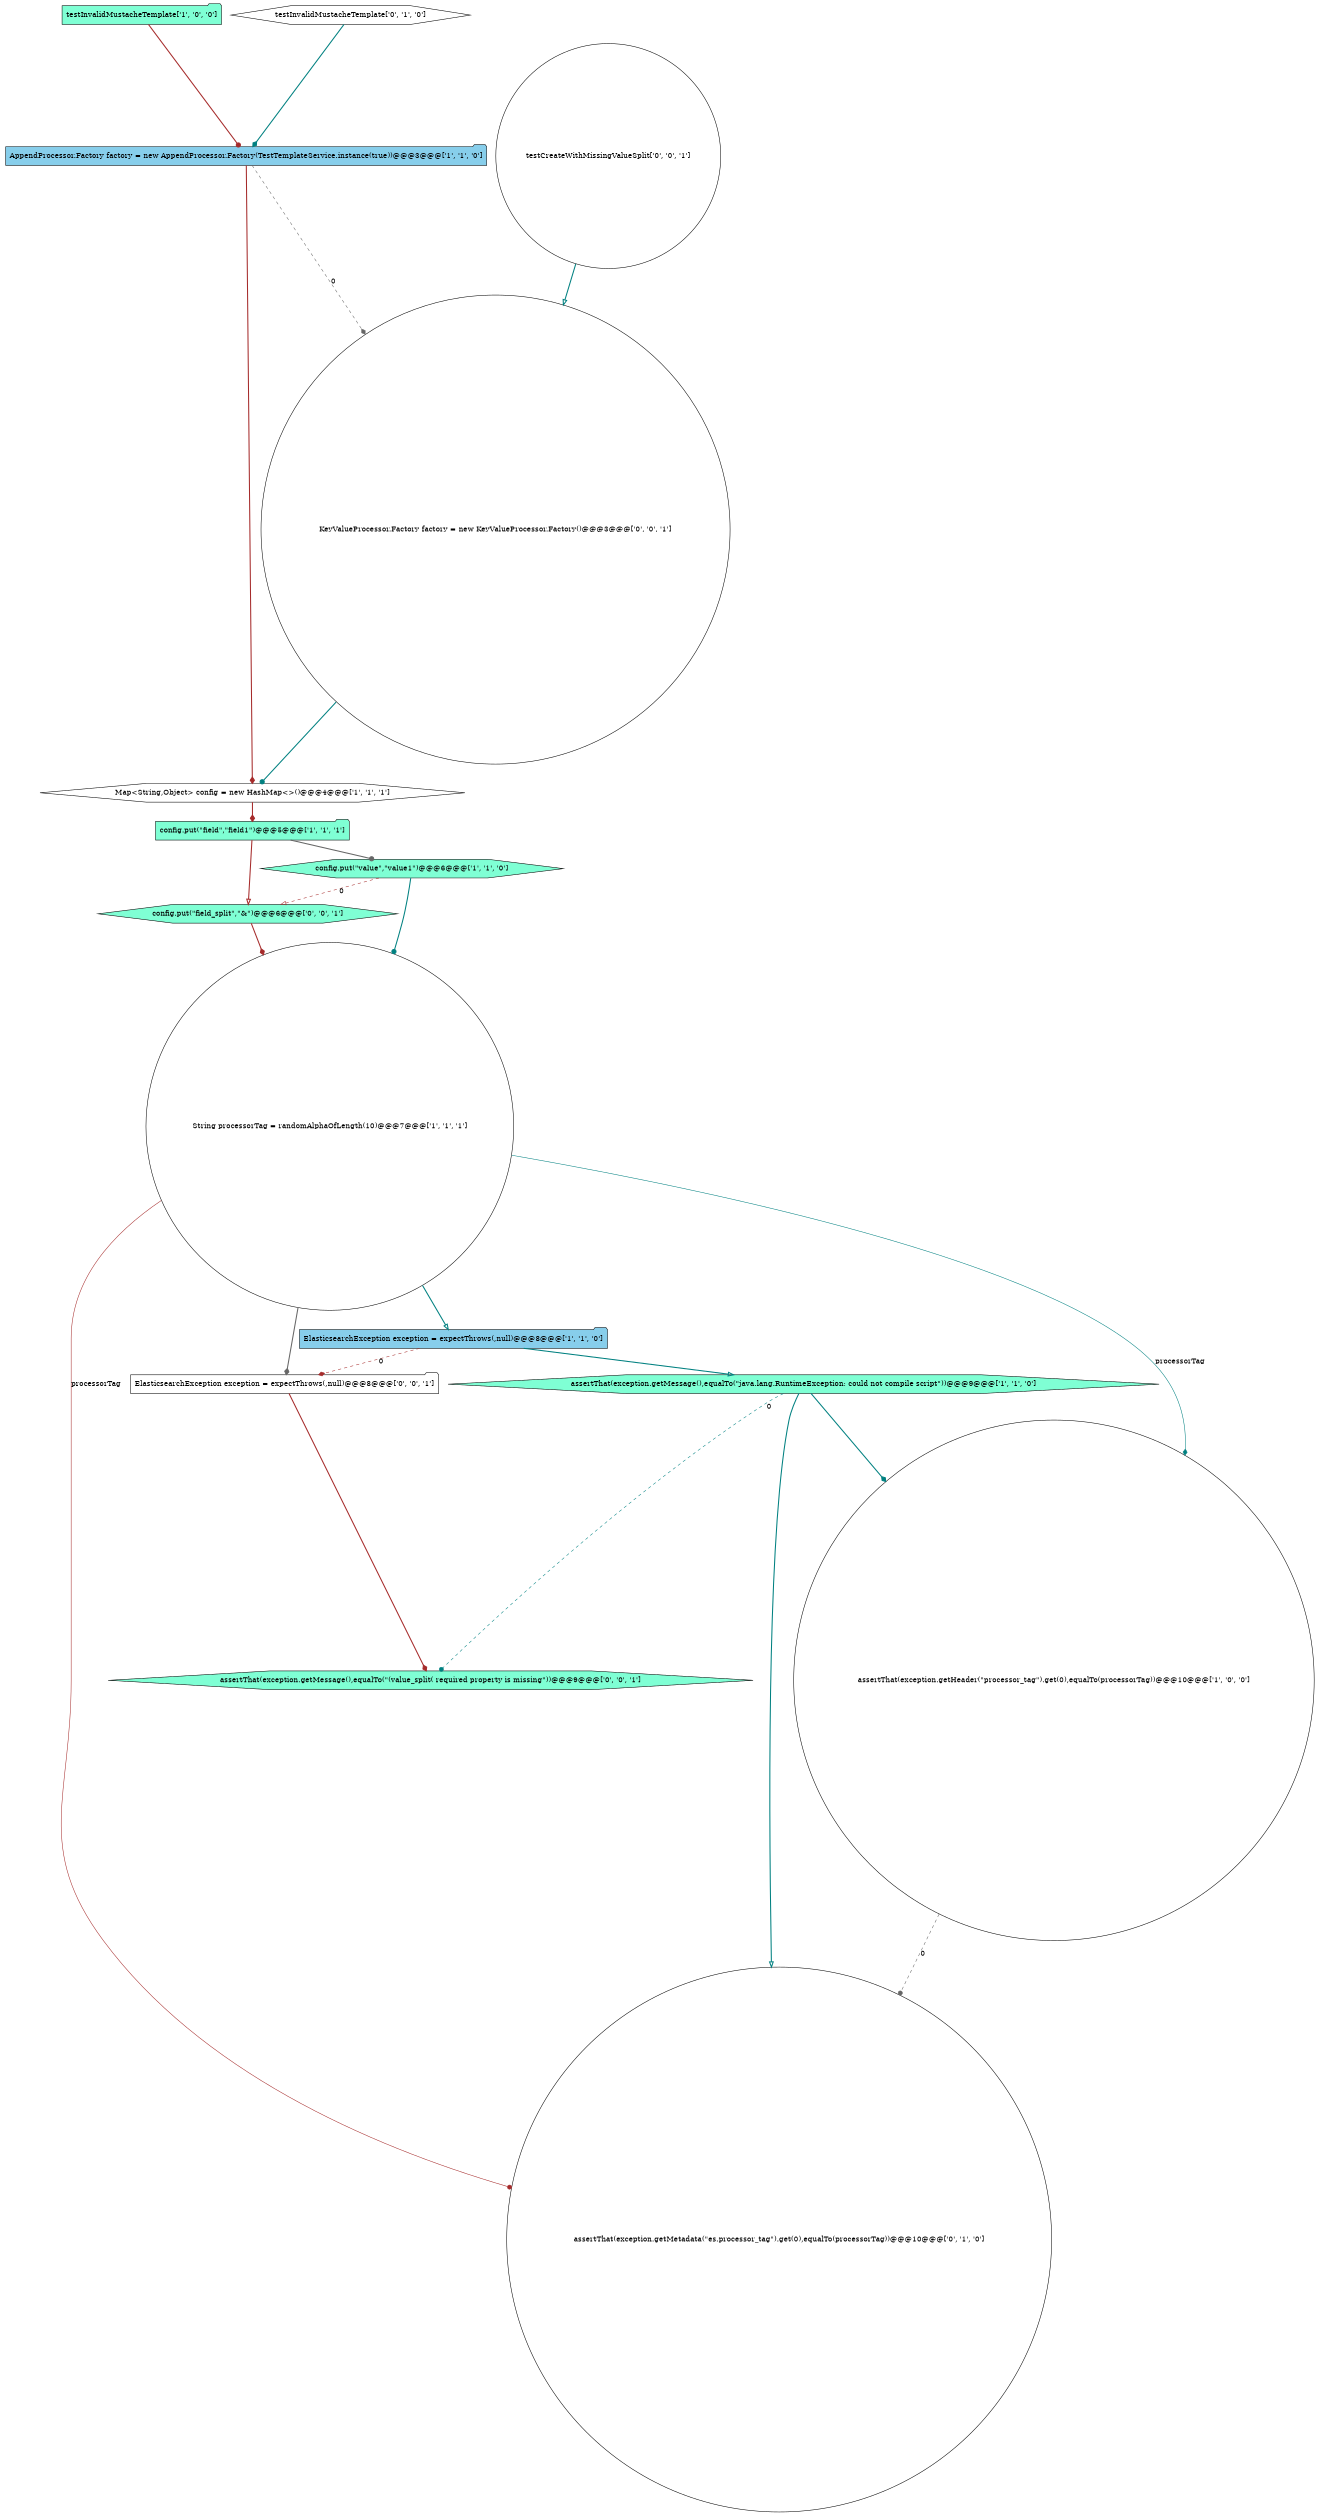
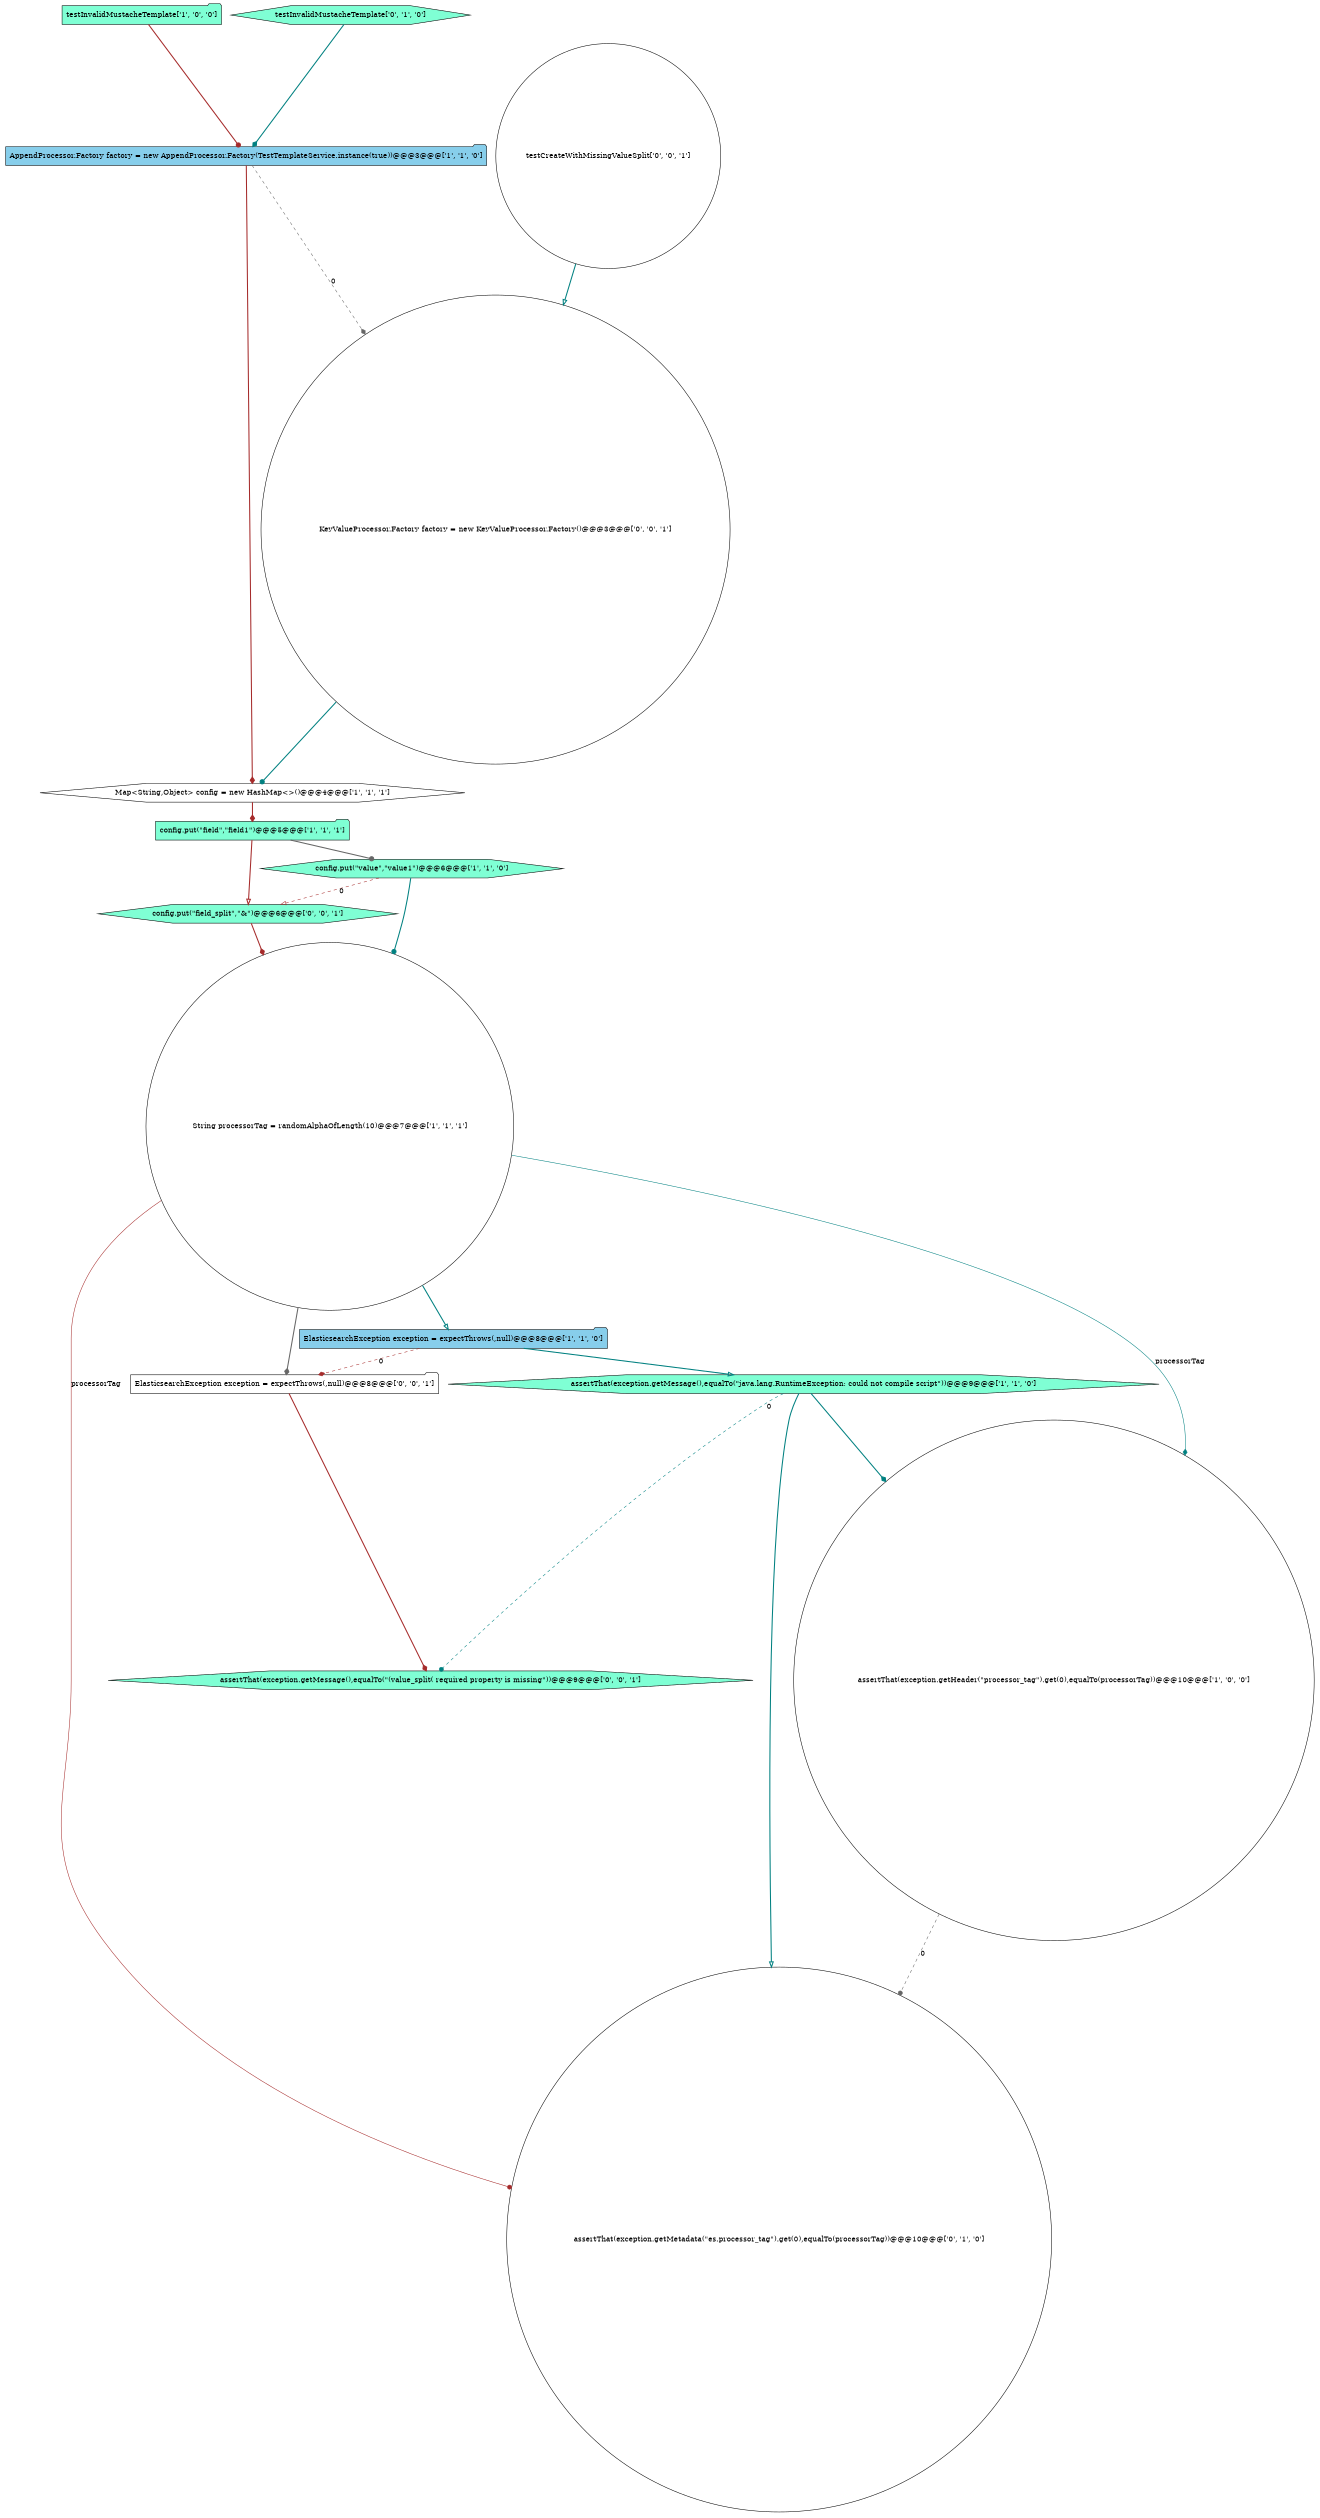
node "testInvalidMustacheTemplate['0', '1', '0']": fillcolor white -> aquamarine
